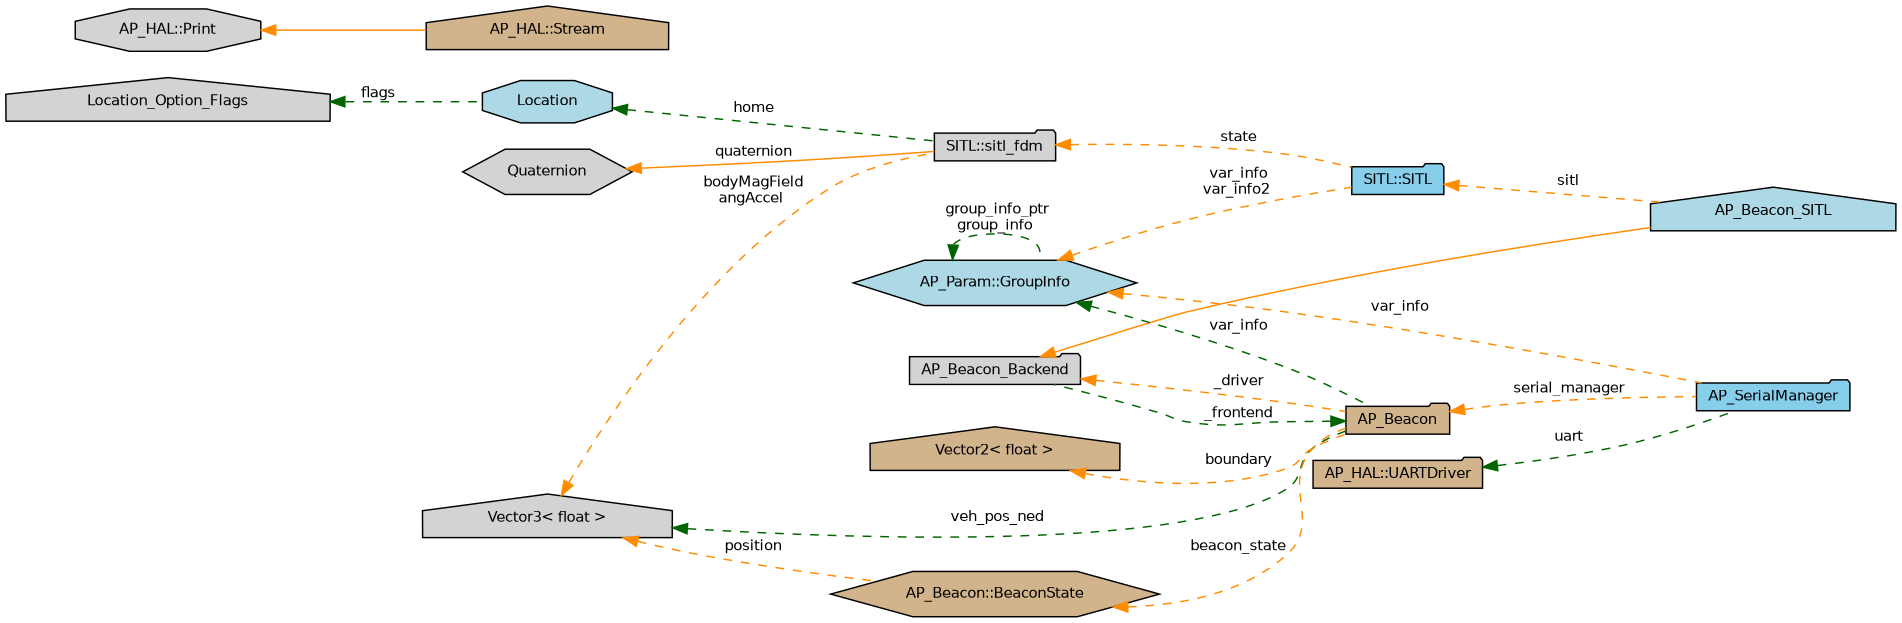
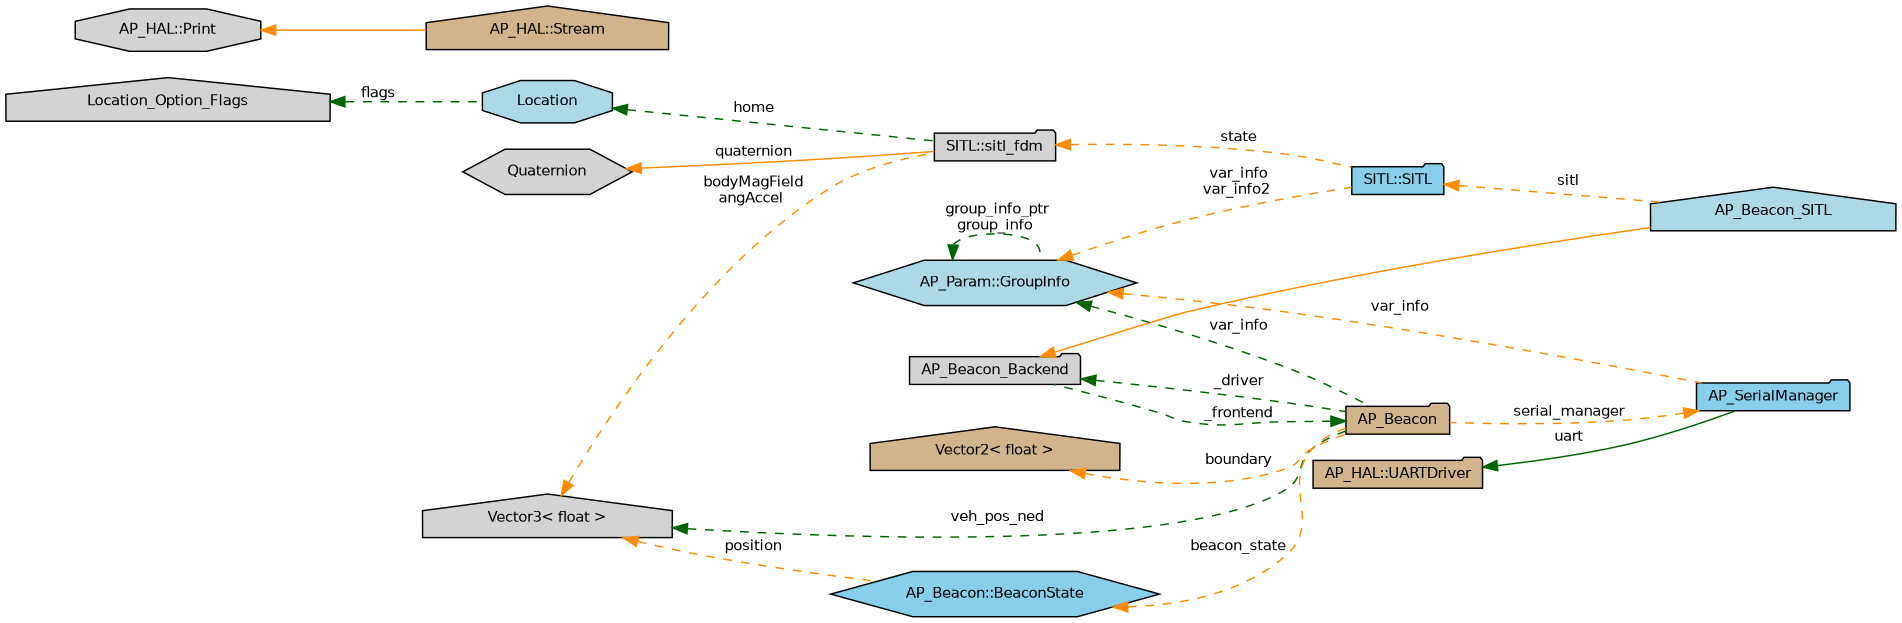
edge "AP_Beacon" -> "AP_Beacon_Backend": color darkorange -> darkgreen
edge "AP_SerialManager" -> "AP_Beacon": reversed
edge "AP_SerialManager" -> "AP_HAL::UARTDriver": style dashed -> solid
node "AP_Beacon::BeaconState": fillcolor tan -> skyblue
